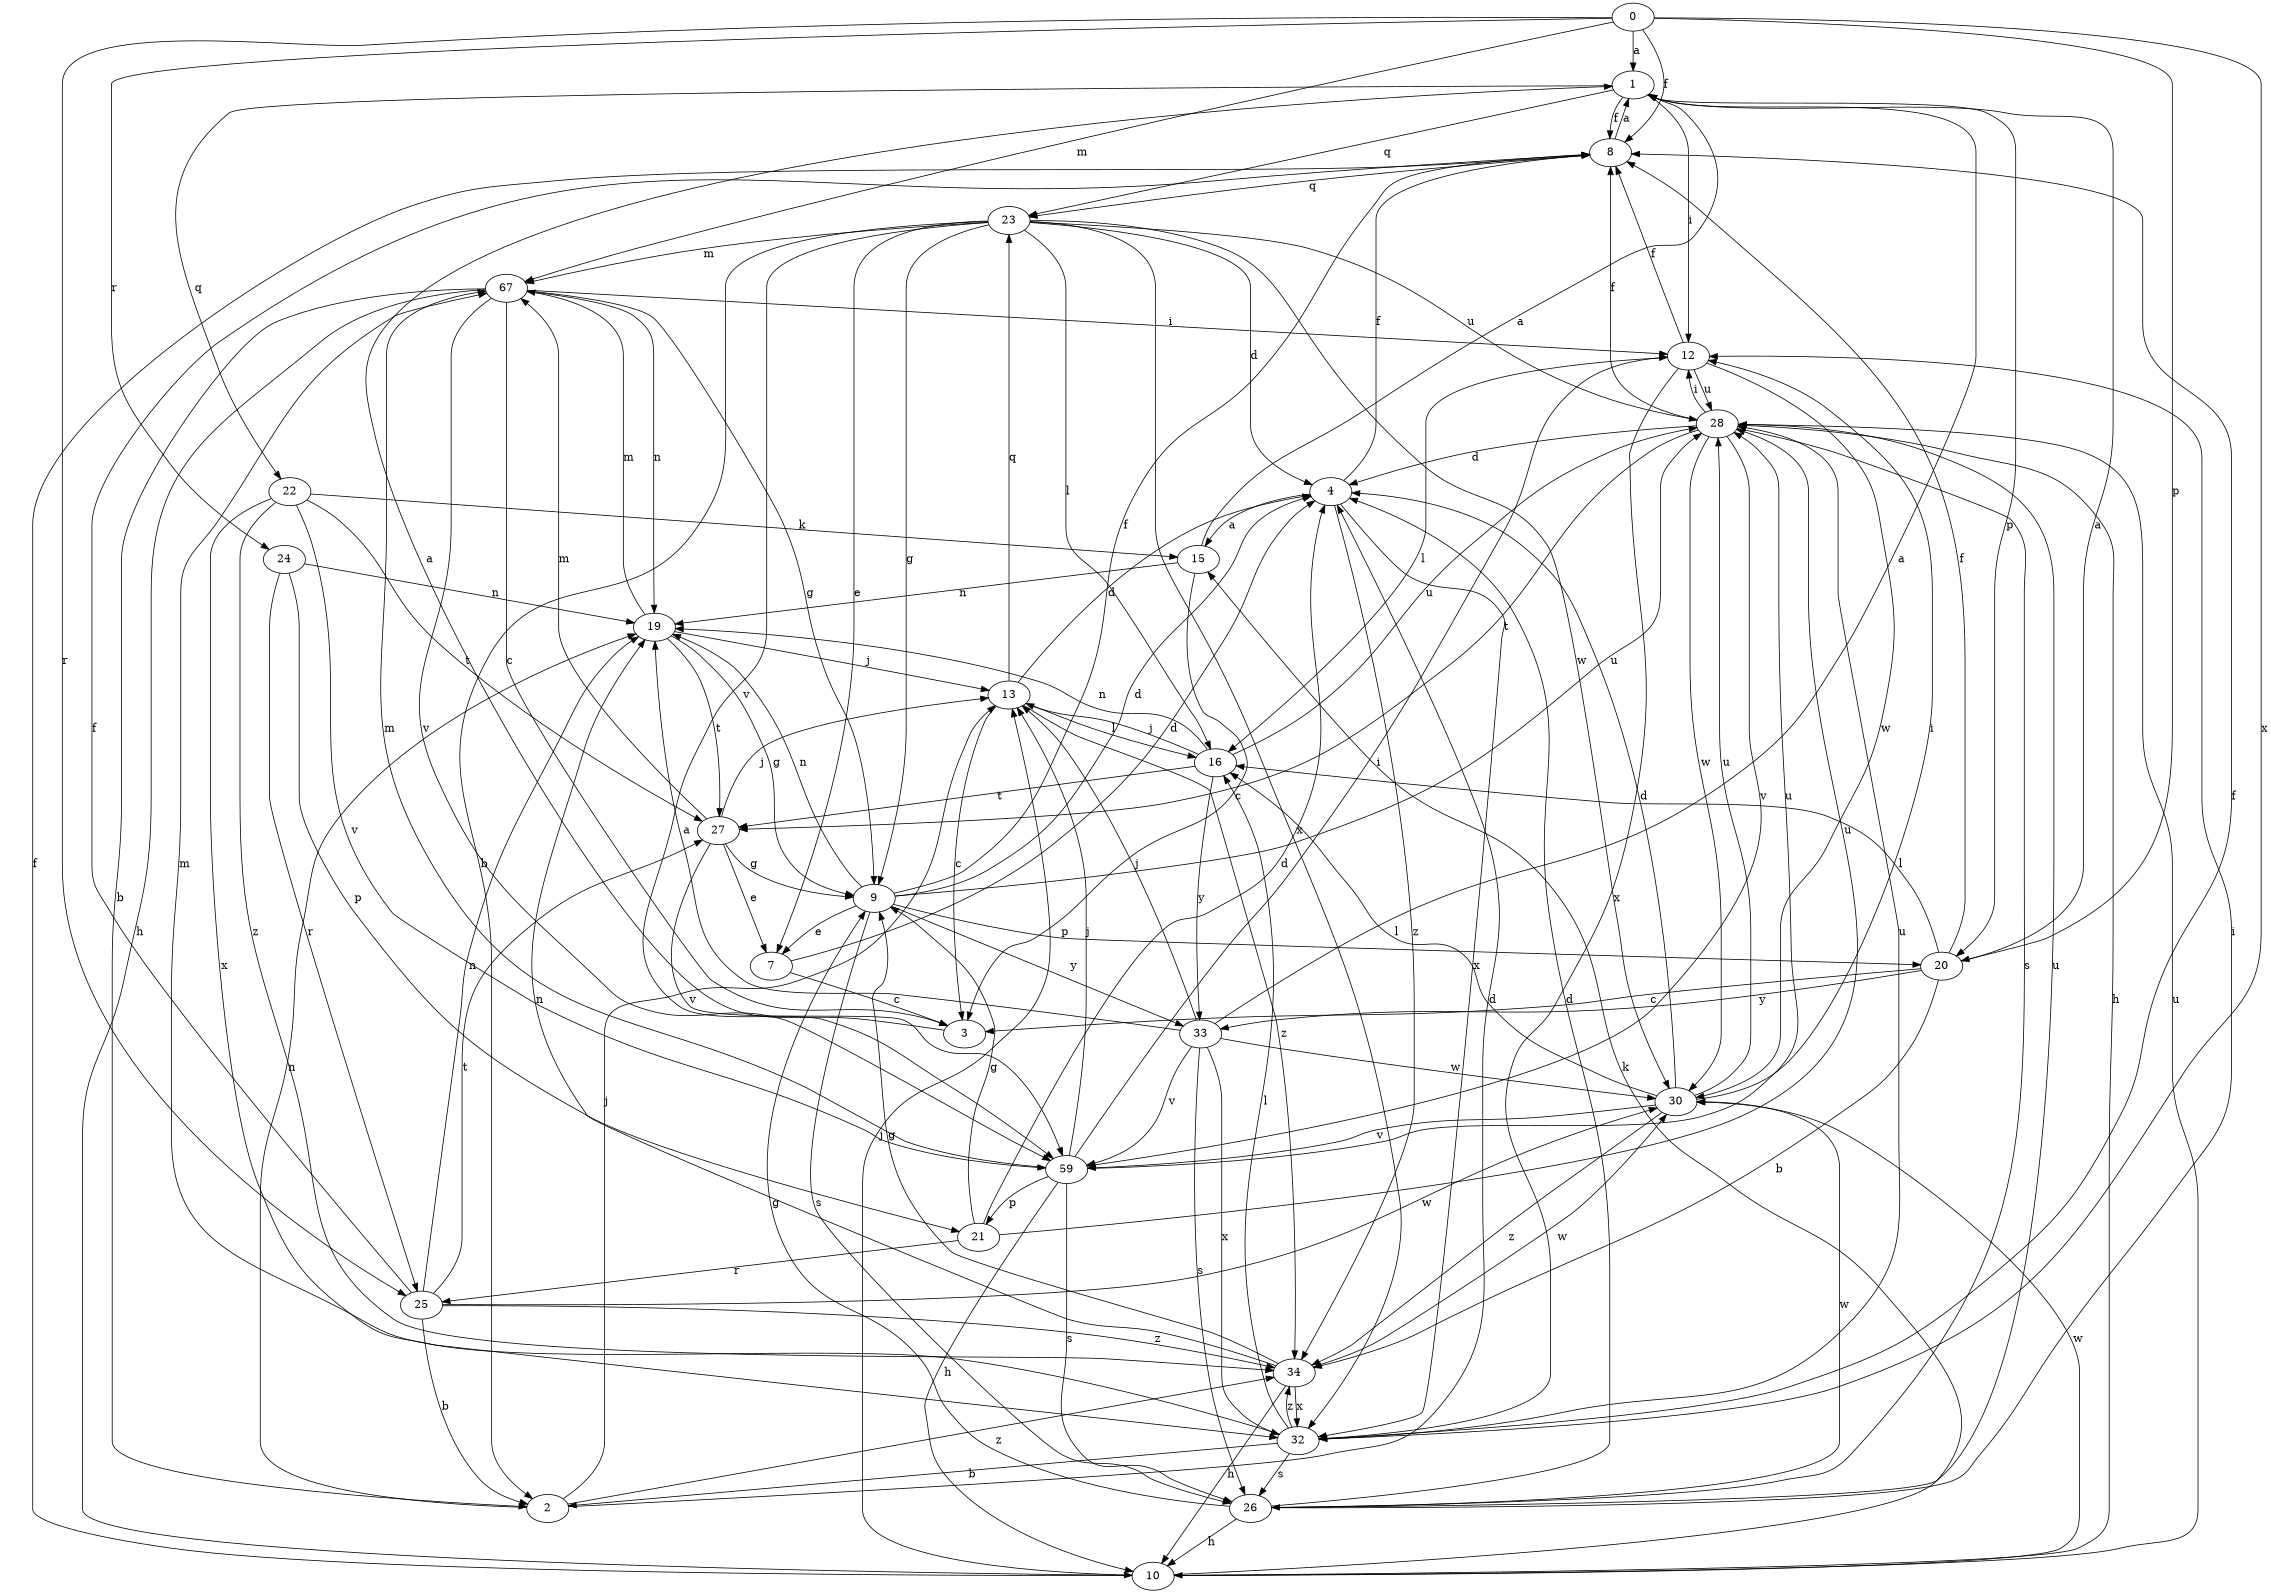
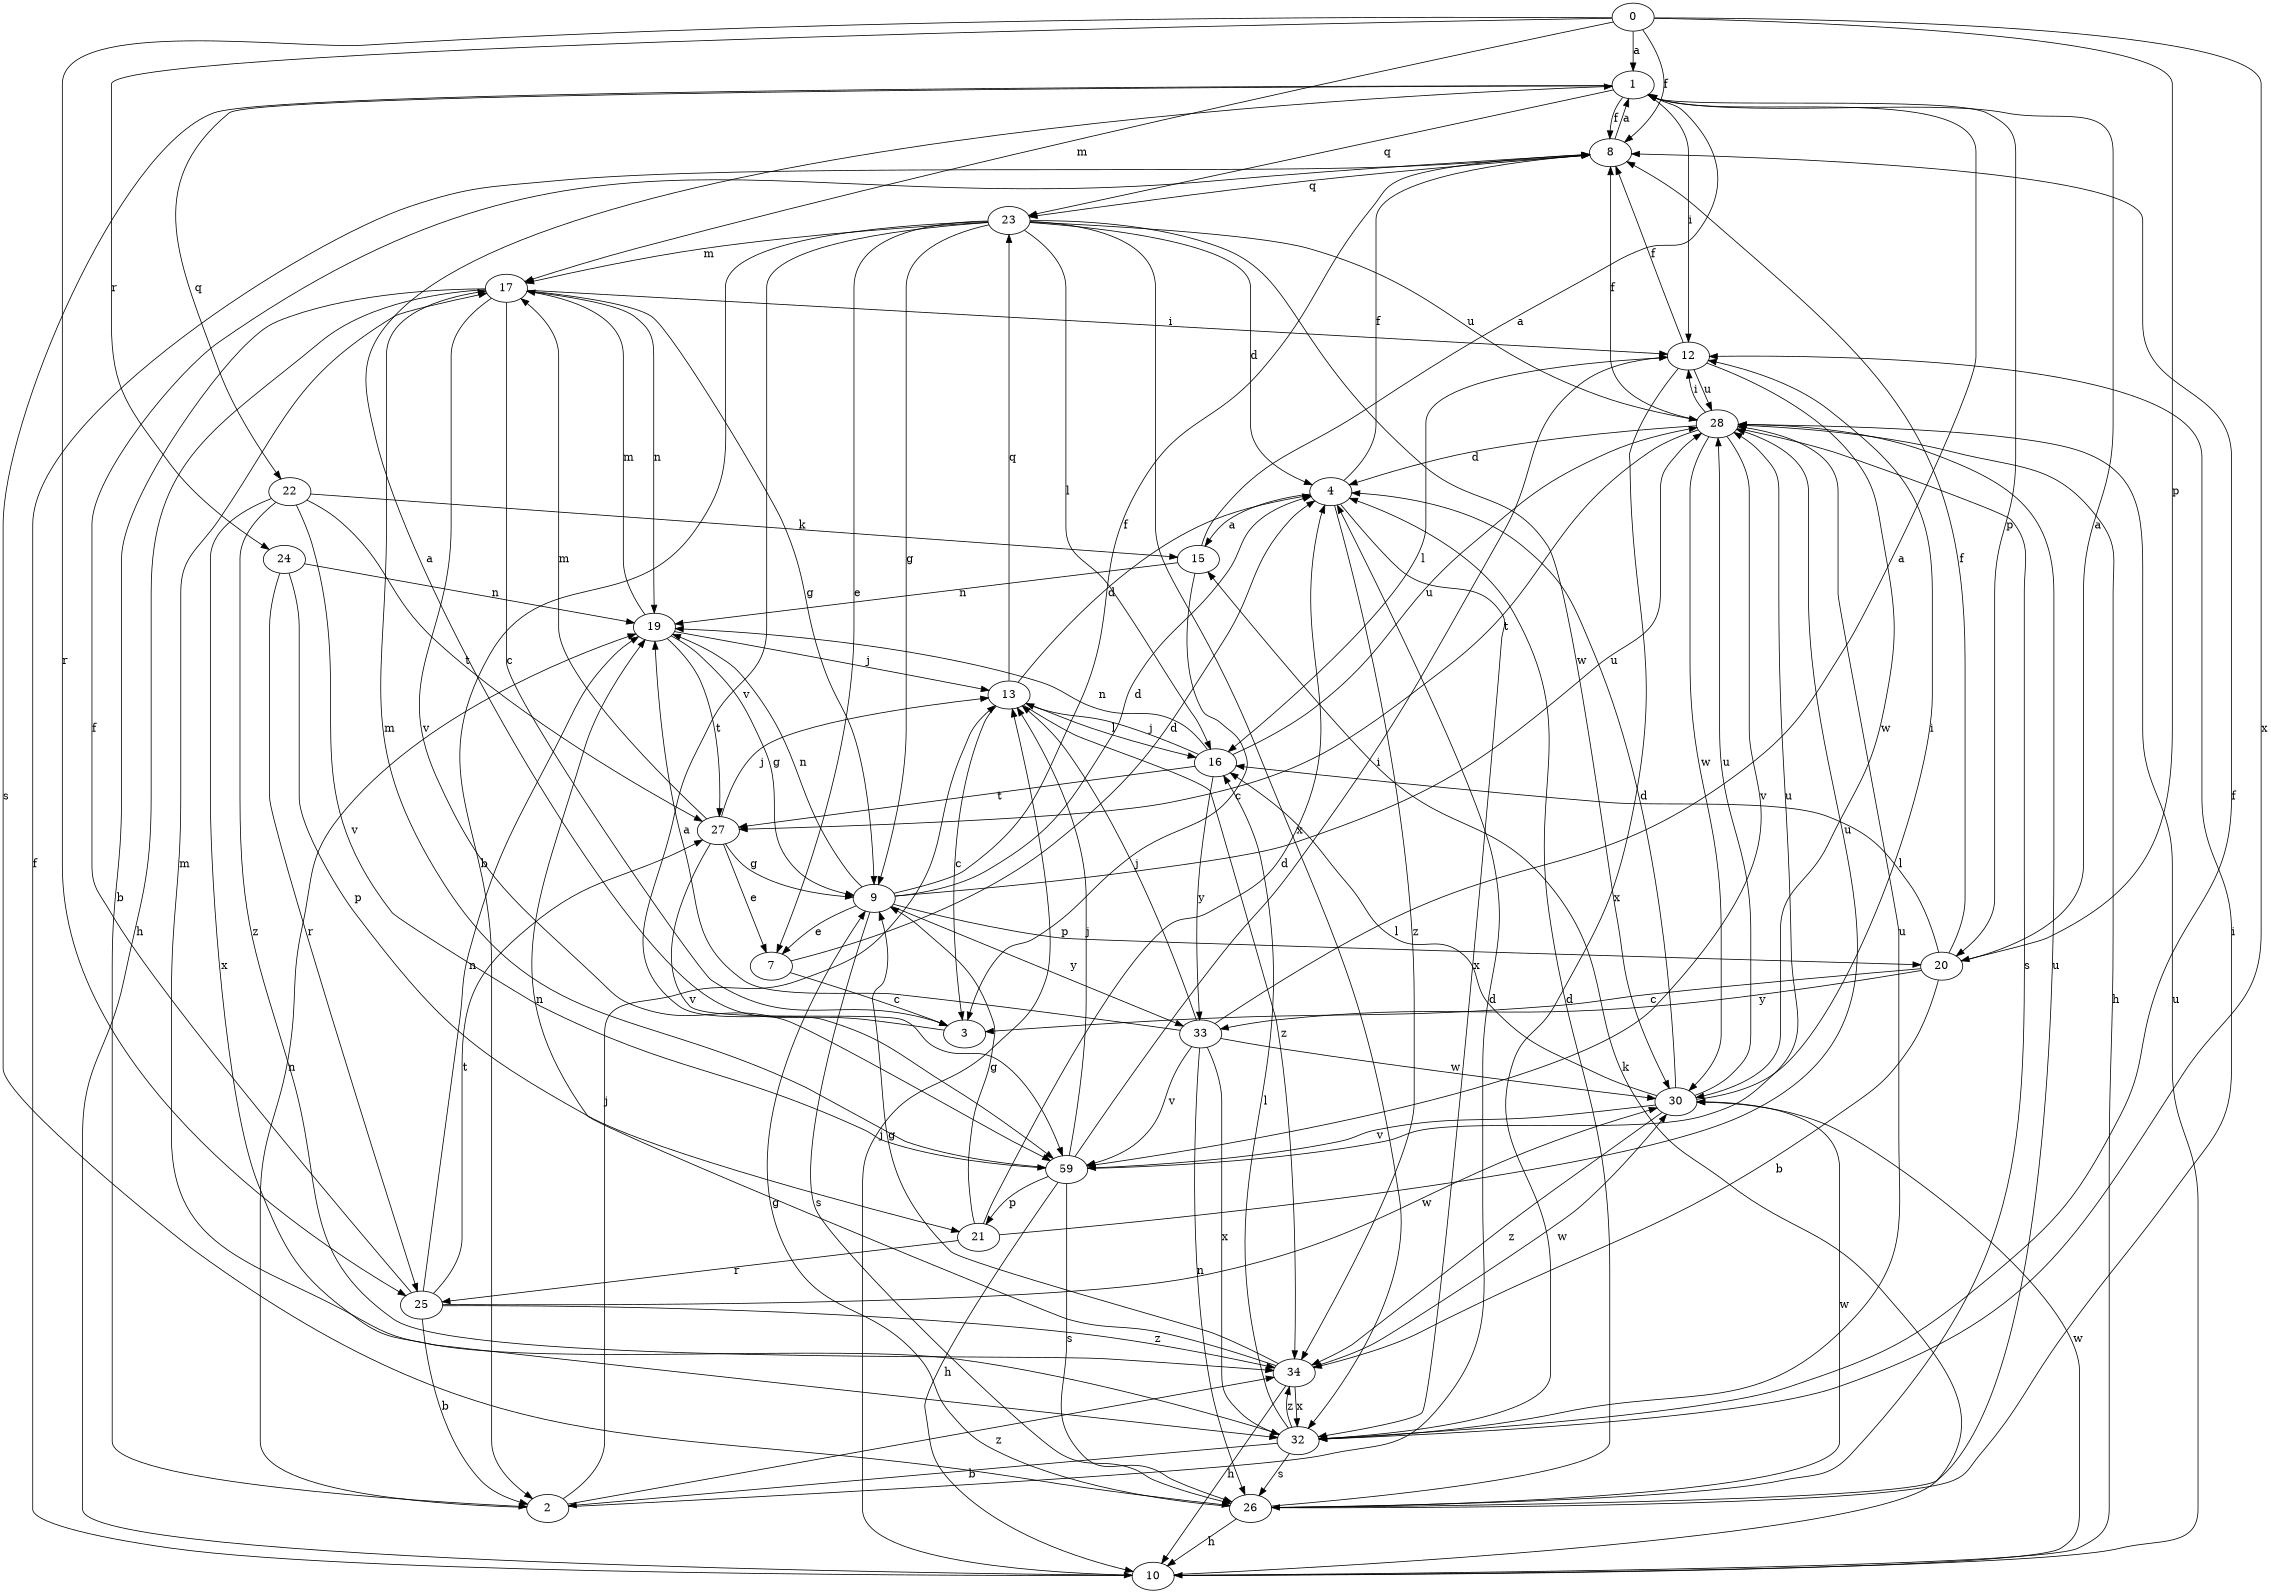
node "67": label "67" -> "17"
edge "1" -> "26": added, label "s"
edge "33" -> "26": label "s" -> "n"
